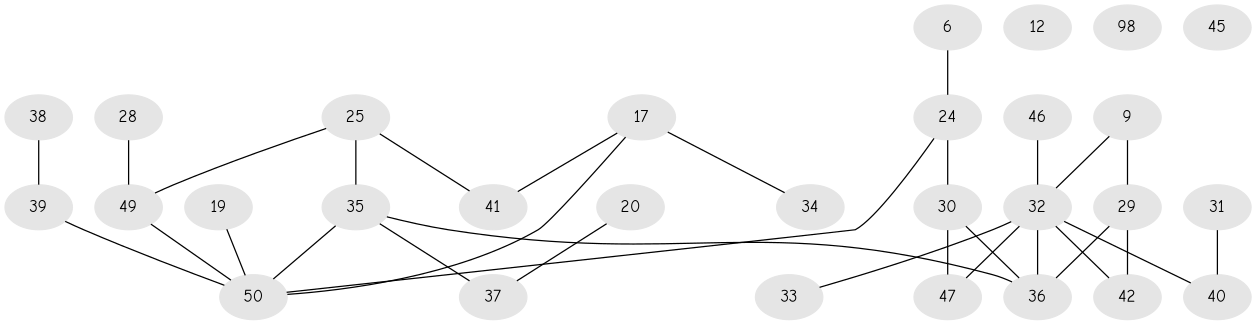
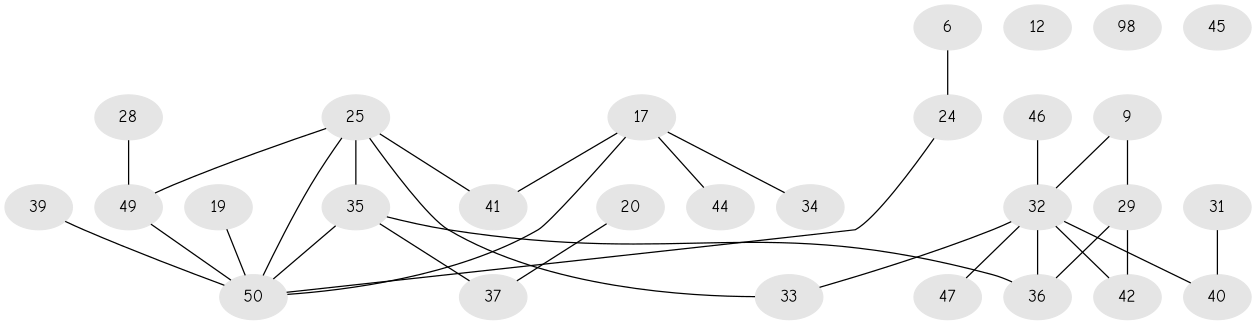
node "38": removed
edge "25" -- "50": added
node "44": added
node "30": removed
edge "25" -- "33": added
